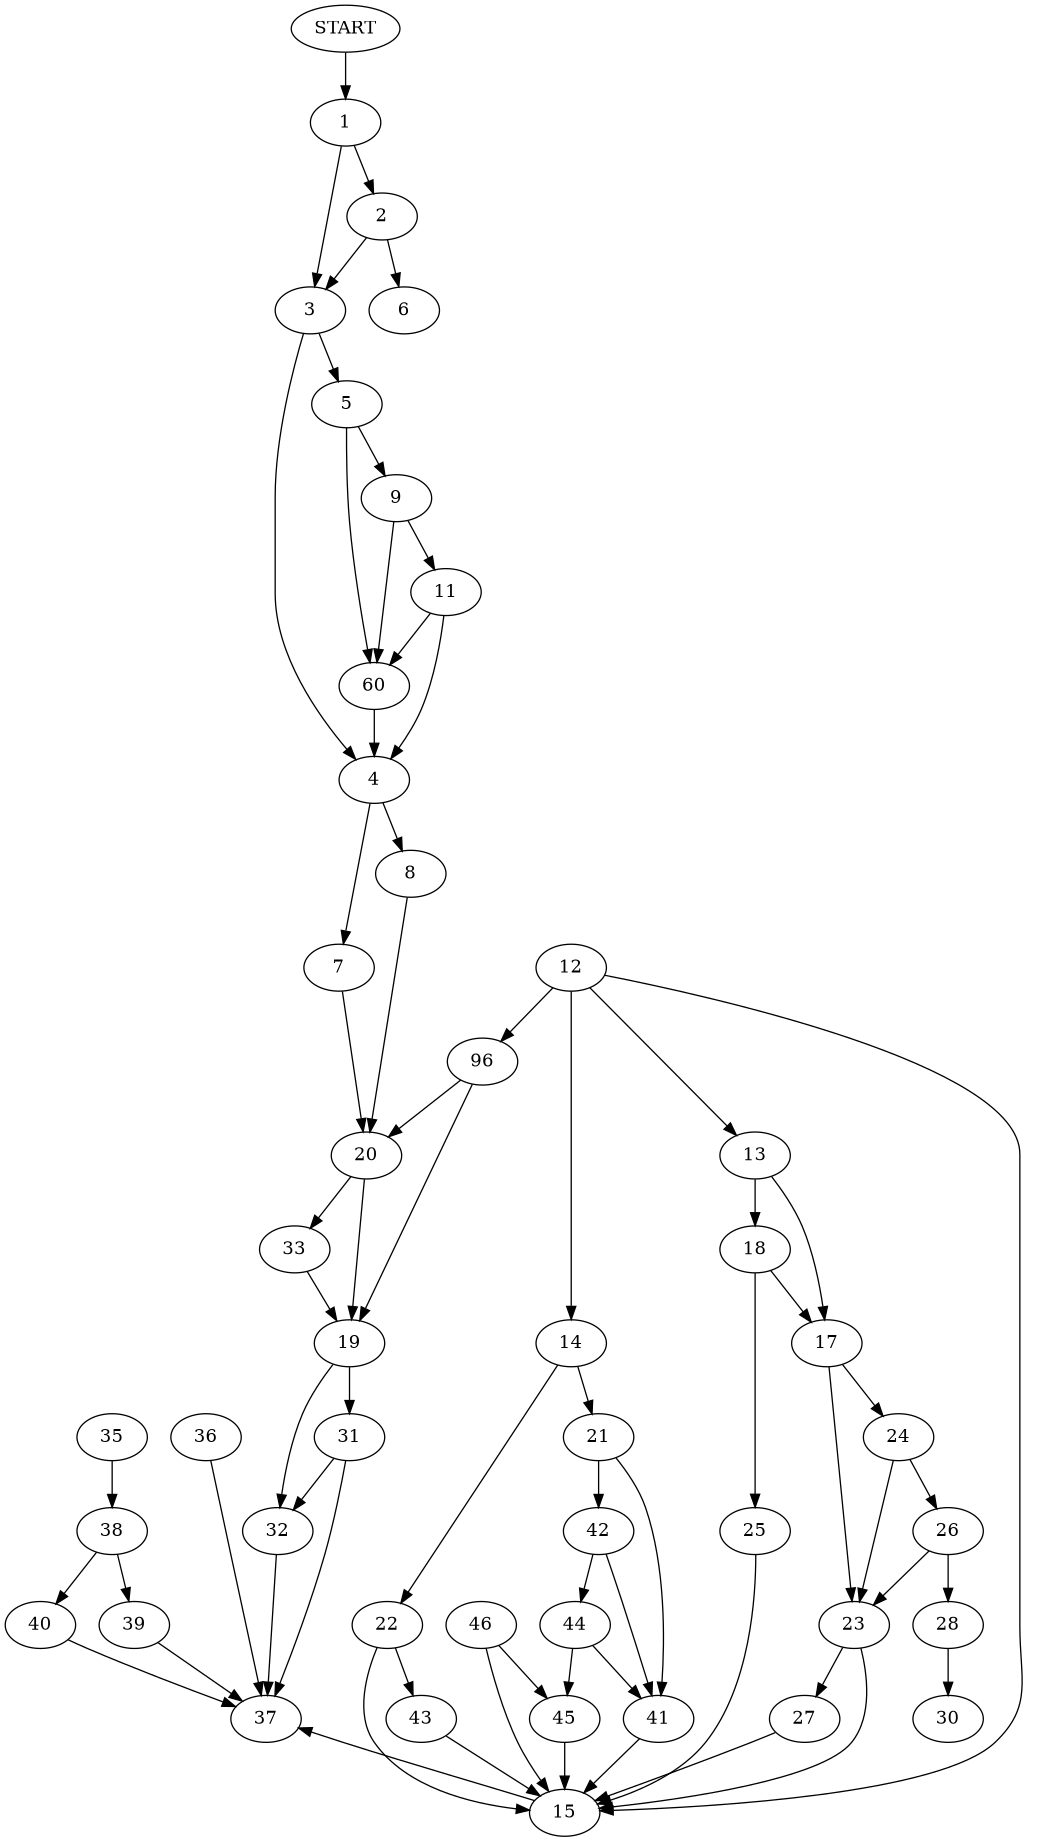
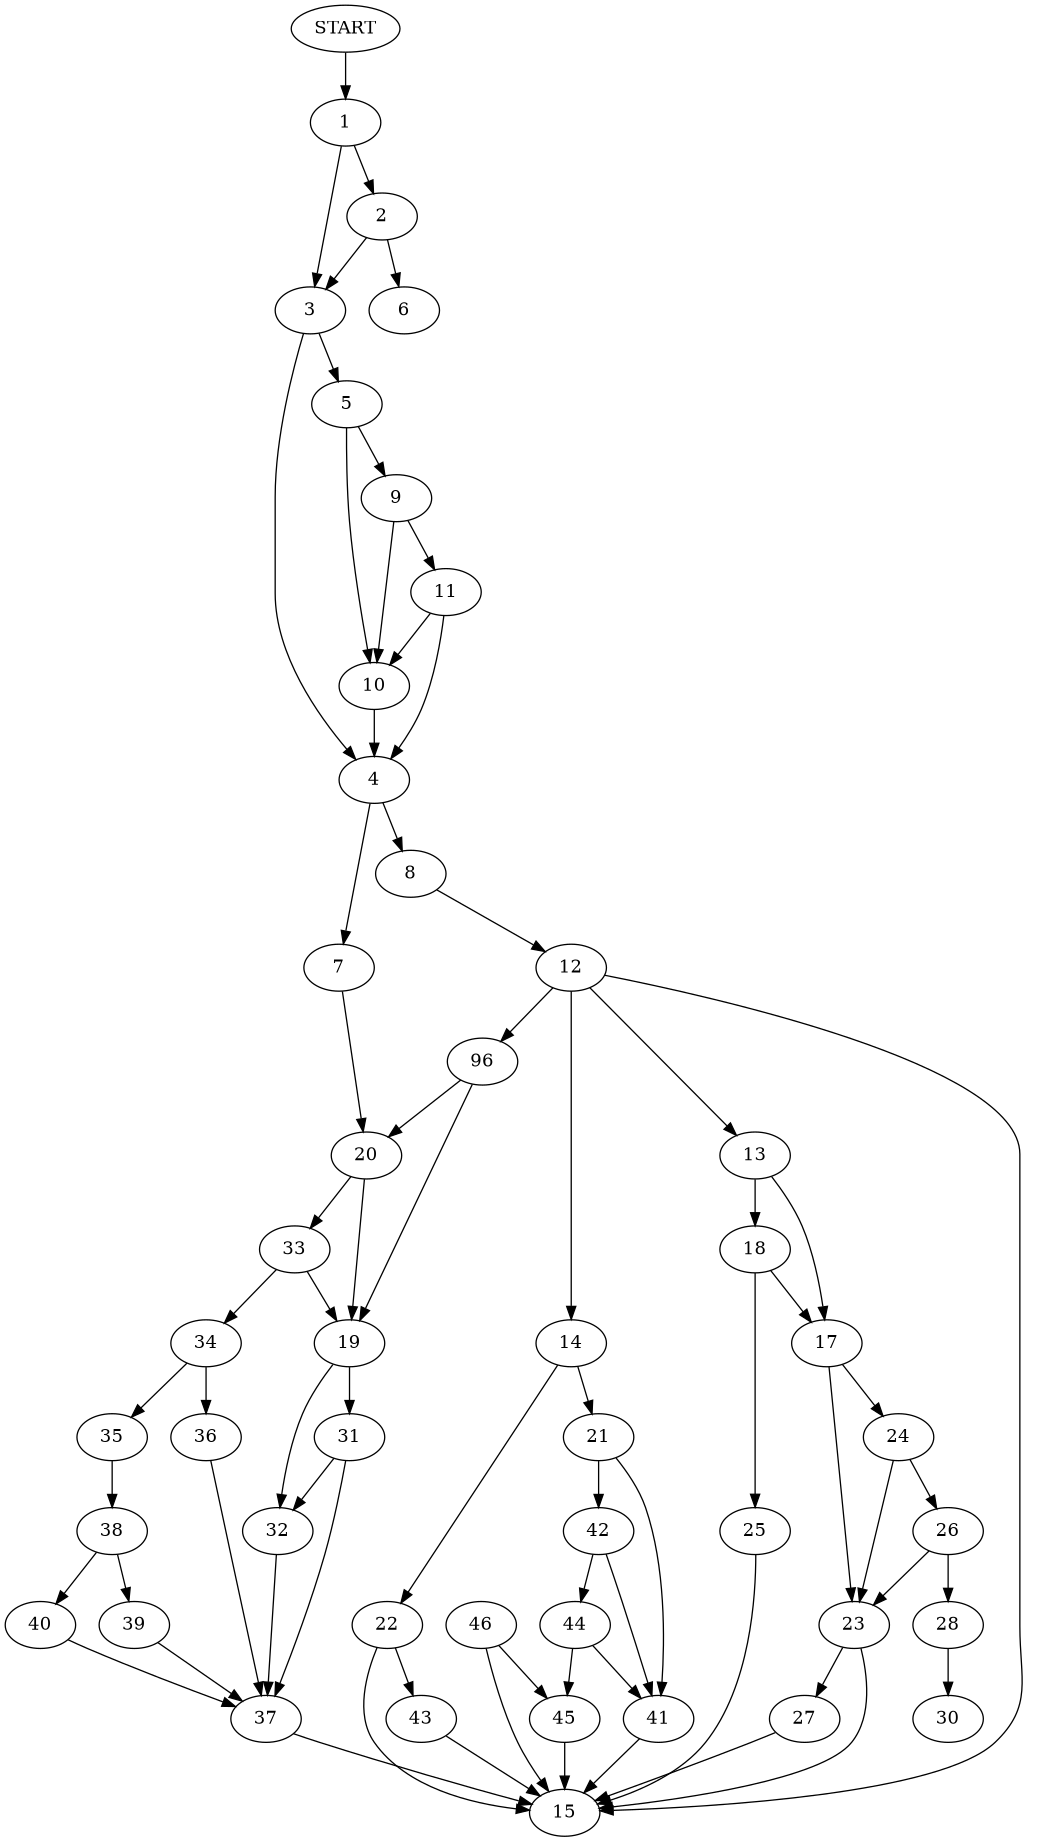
node "60": label "60" -> "10"
edge "8" -> "20": now "8" -> "12"
node "34": added
edge "15" -> "37": reversed
